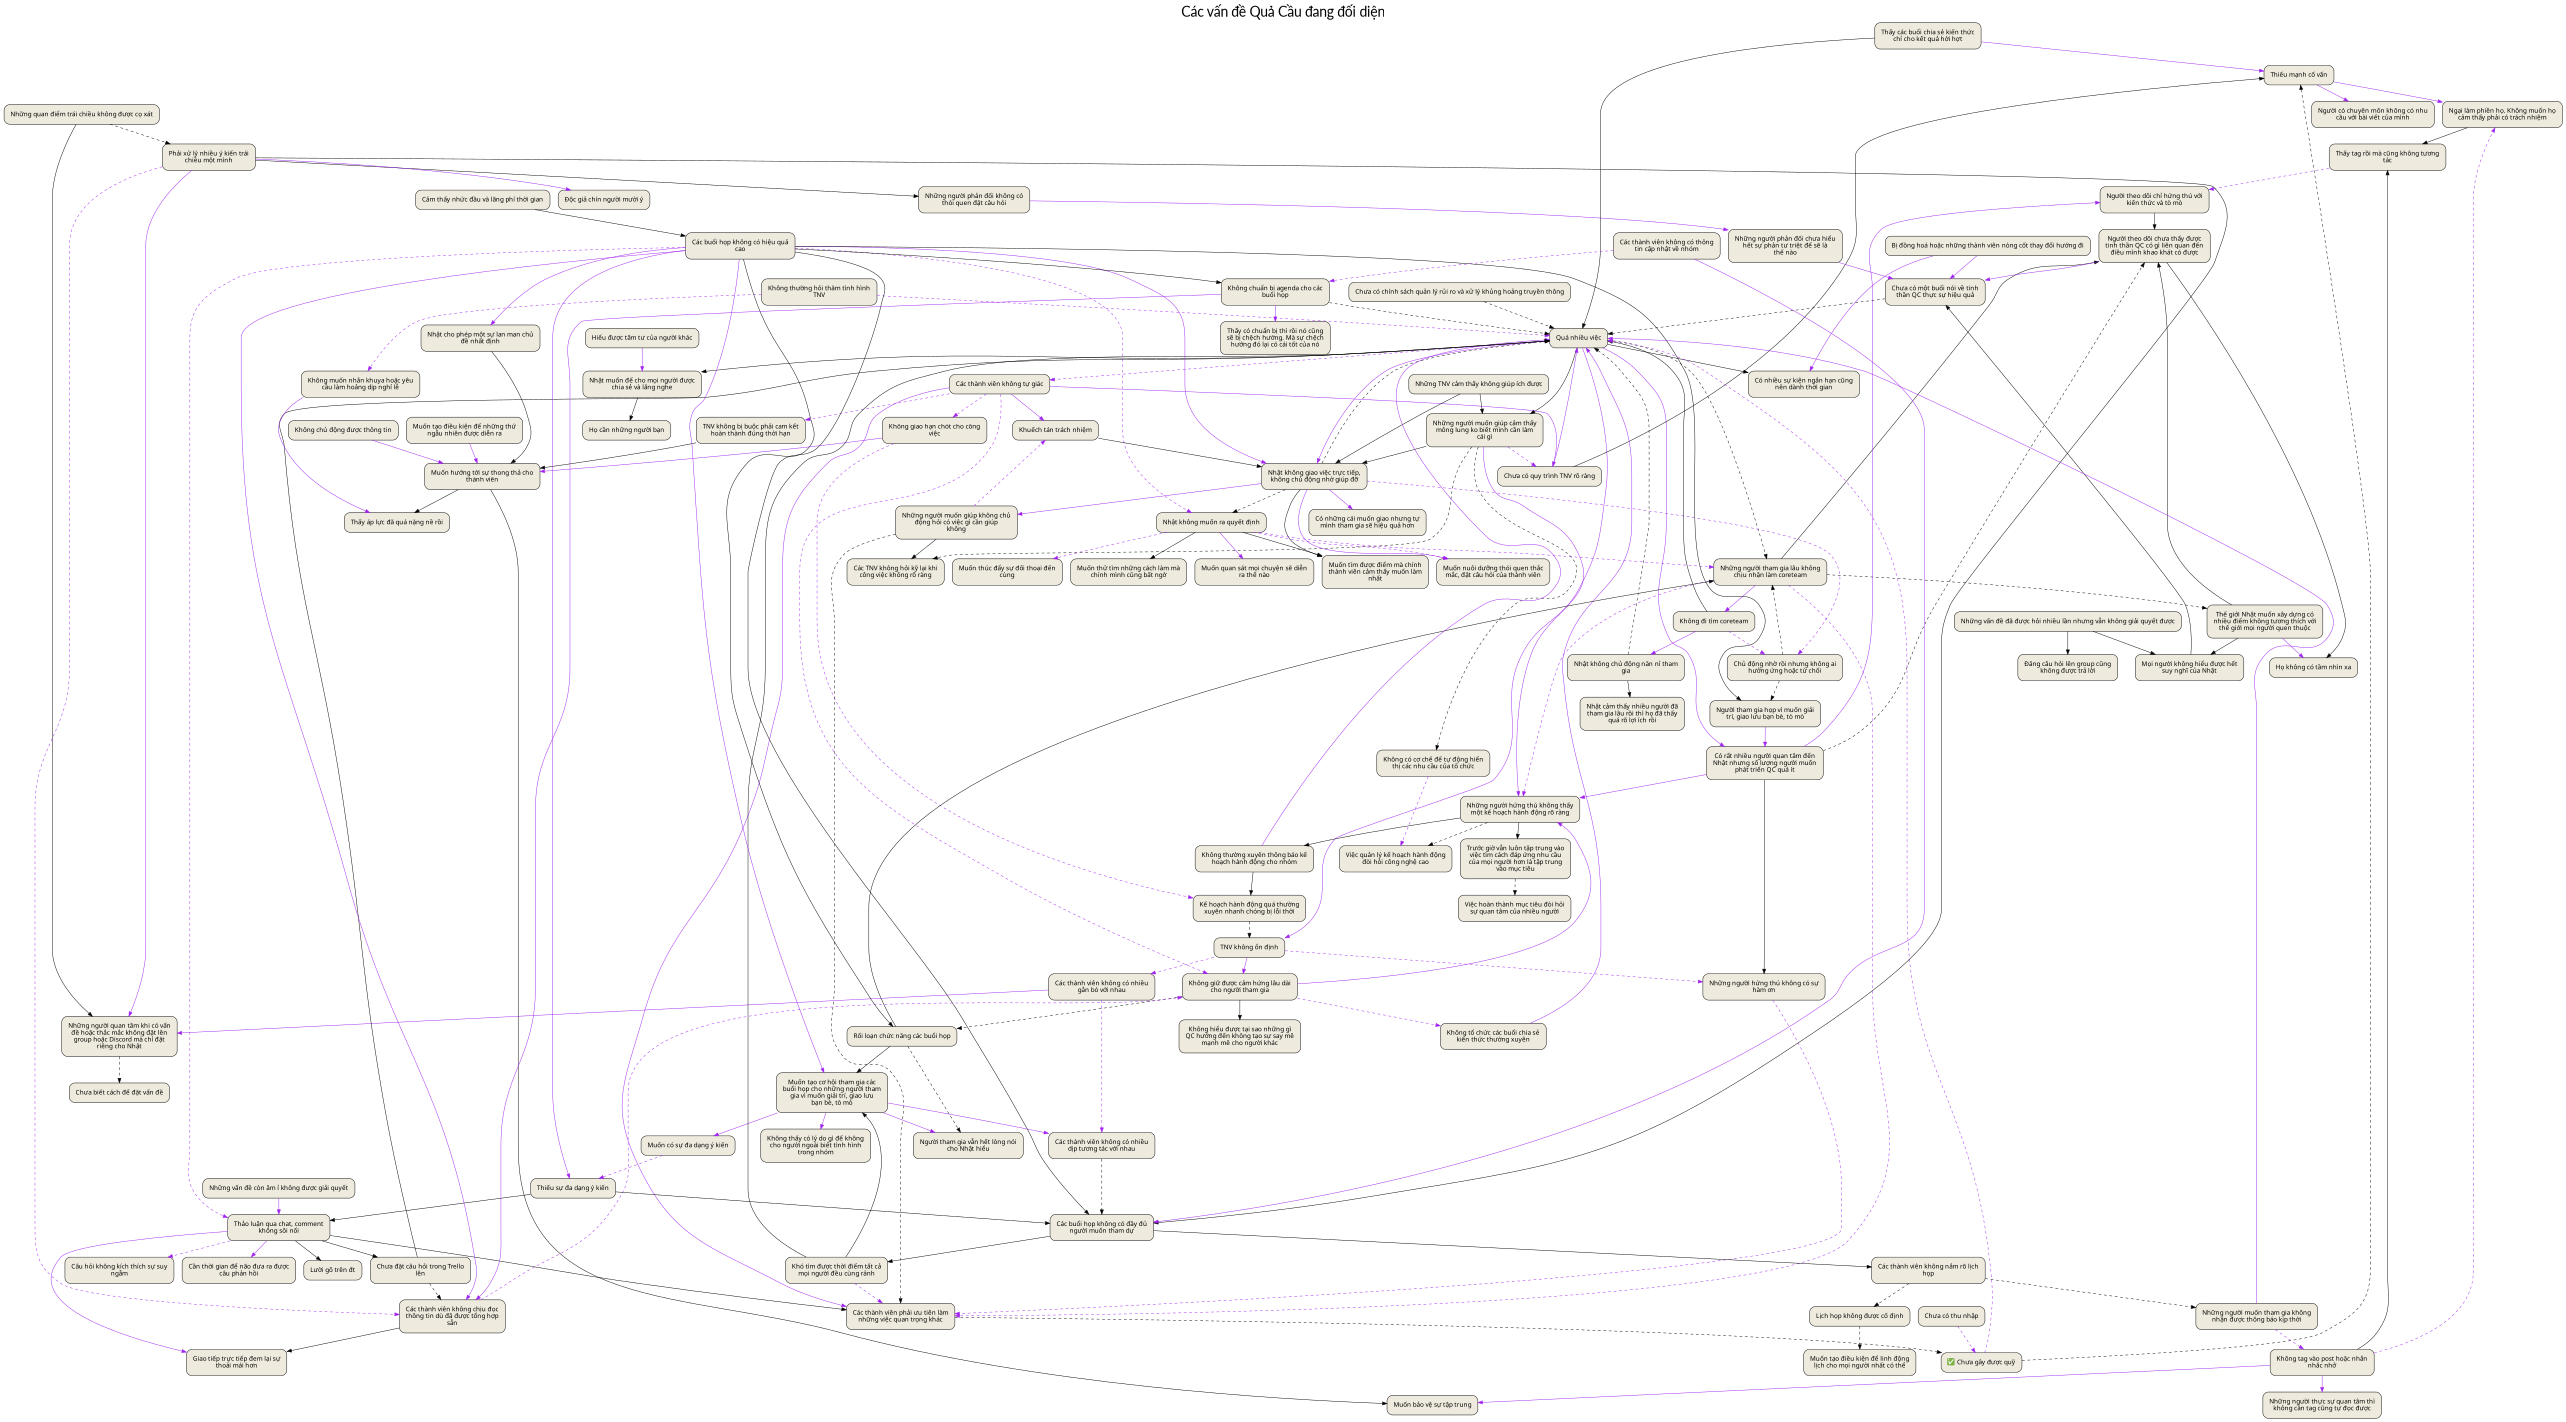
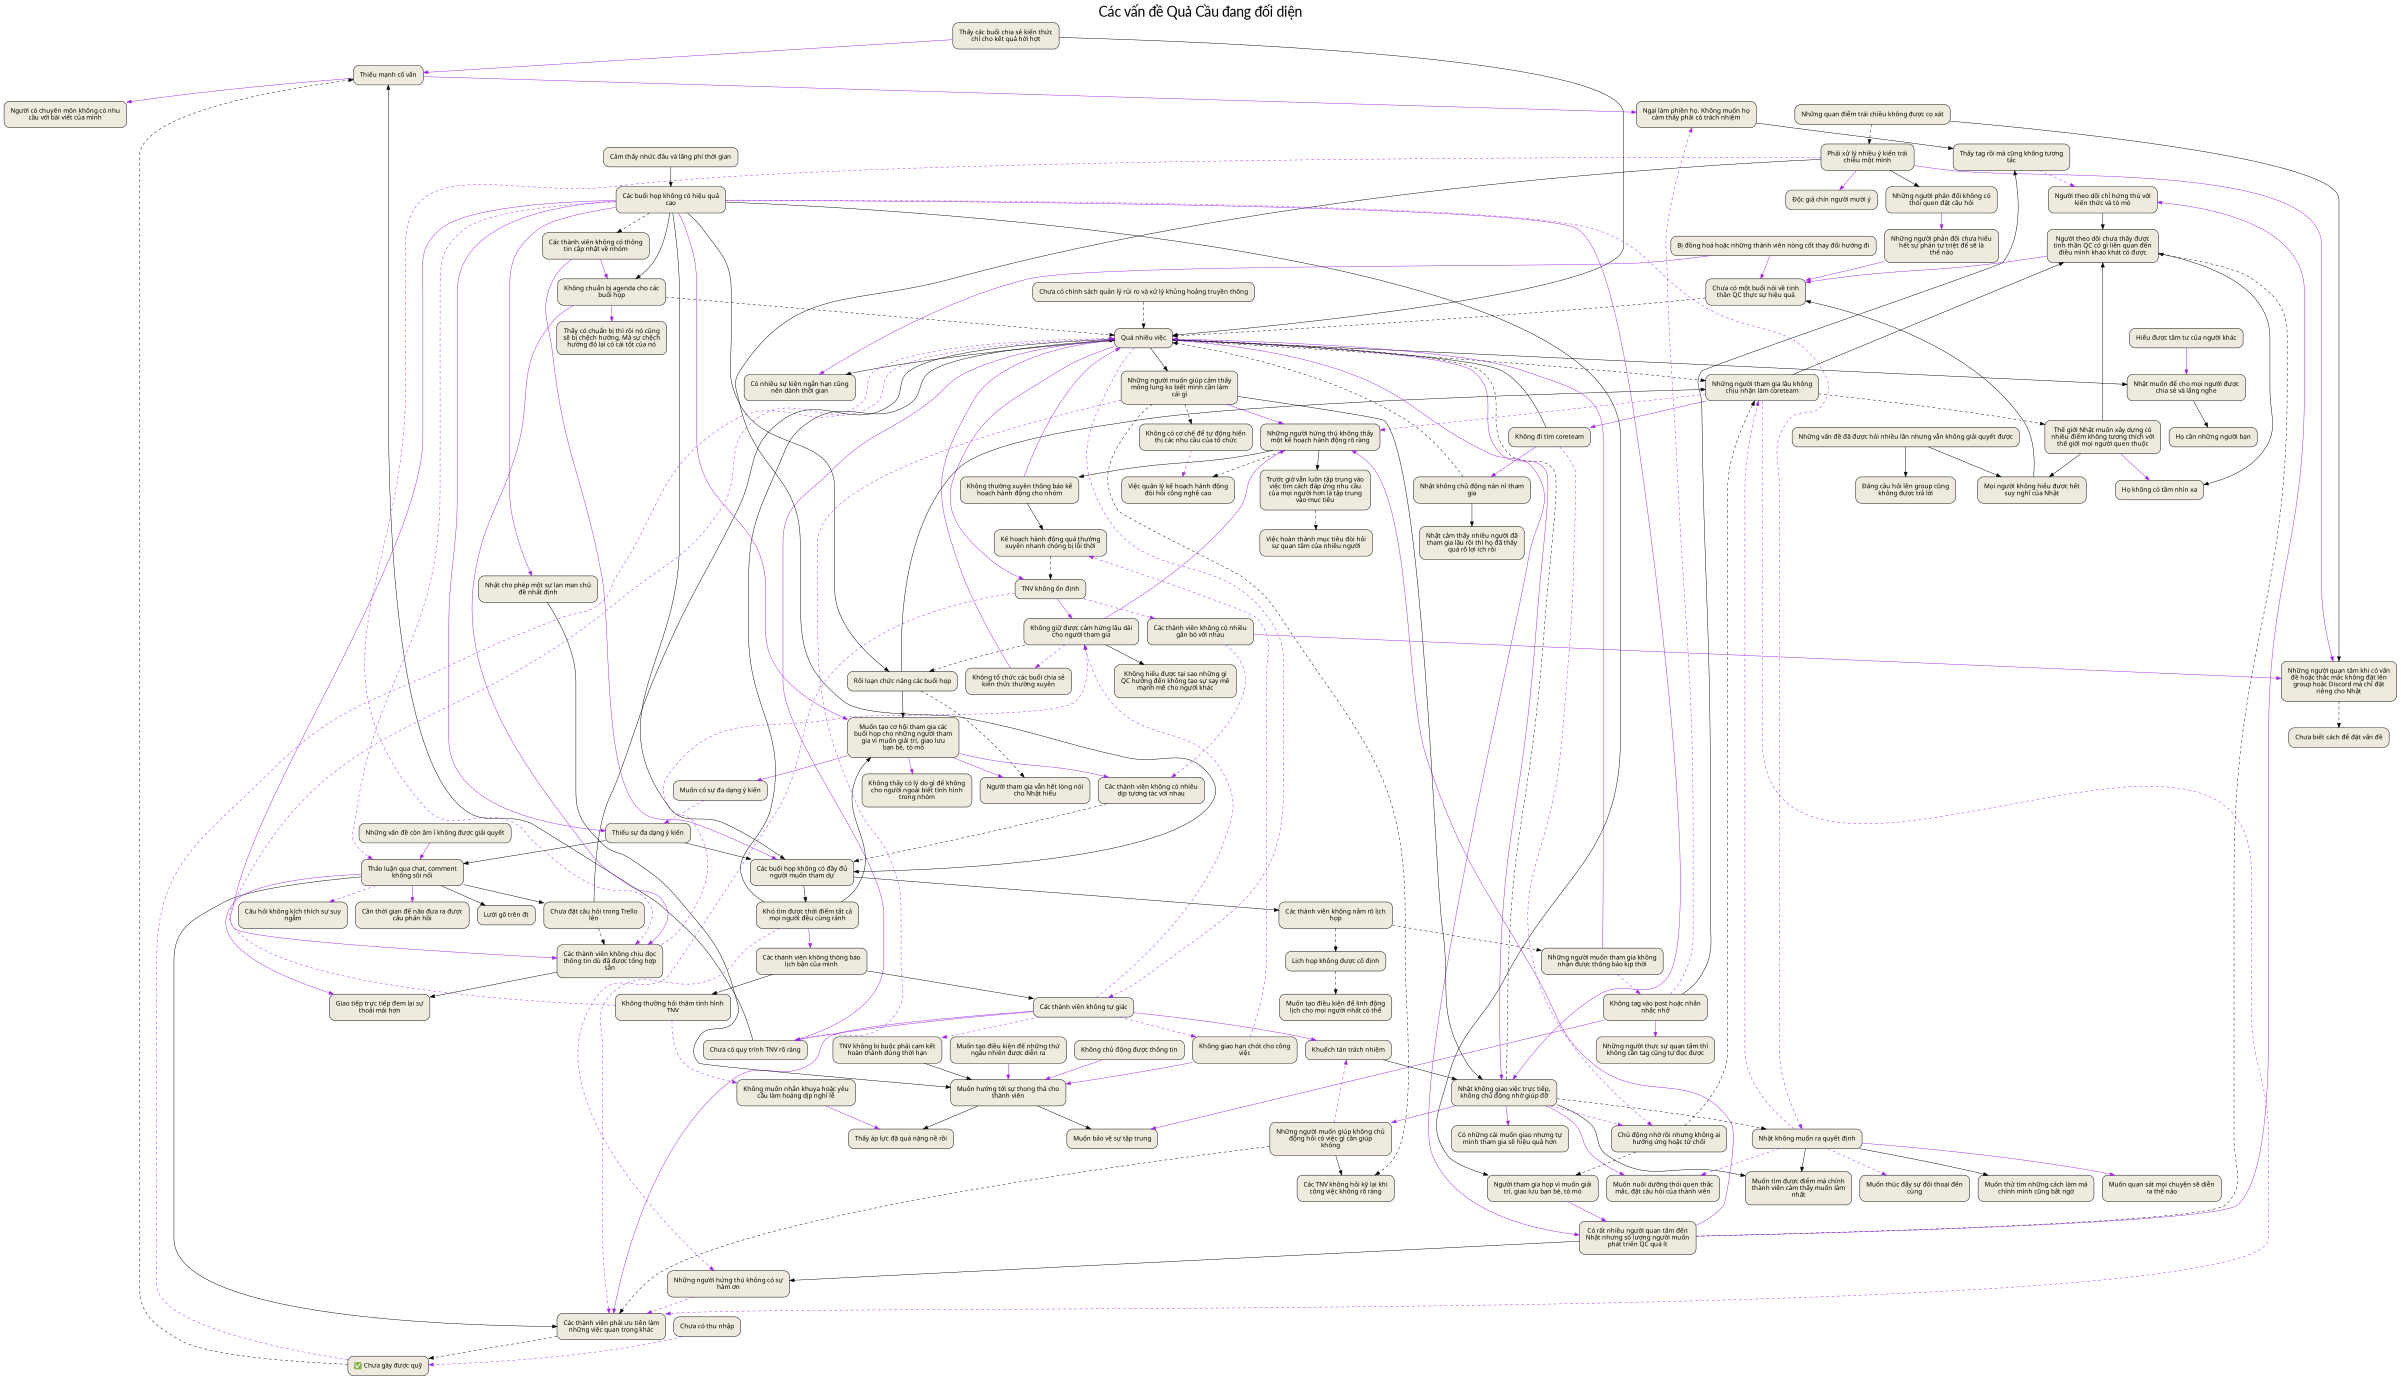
edge "Các buổi họp không có hiệu quả cao" -> "Các thành viên không có thông tin cập nhật về nhóm": added
edge "Các thành viên không có thông tin cập nhật về nhóm" -> "Không chuẩn bị agenda cho các buổi họp": style dashed -> bold
node "Những TNV cảm thấy không giúp ích được": removed
node "Các thành viên không thông báo lịch bận của mình": added
